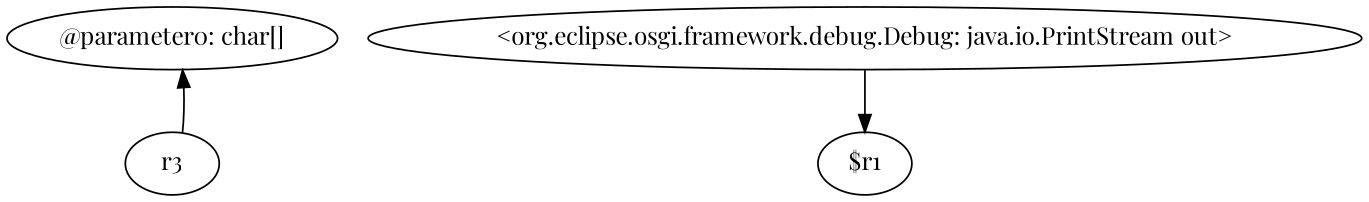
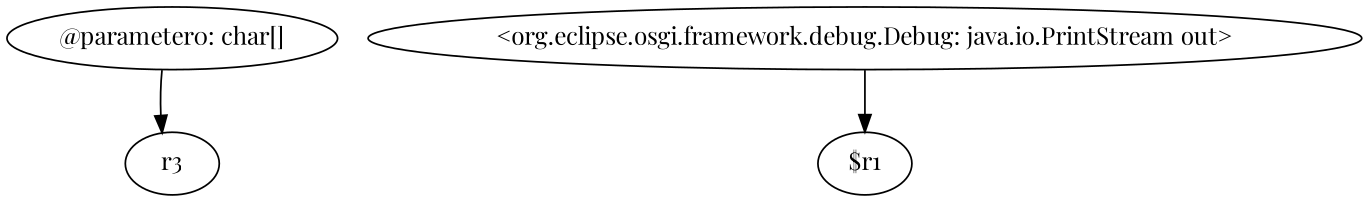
edge "r3" -> "@parameter0: char[]": reversed
